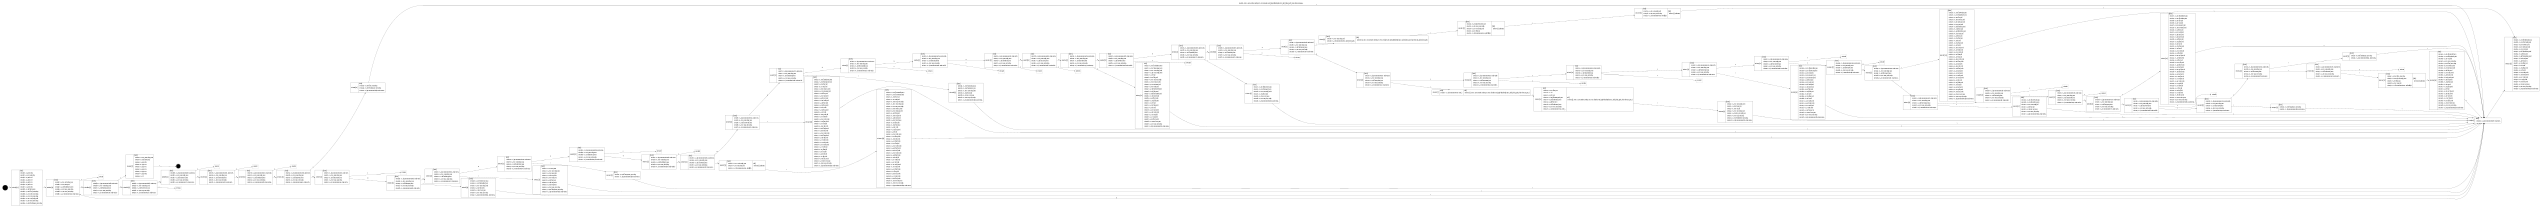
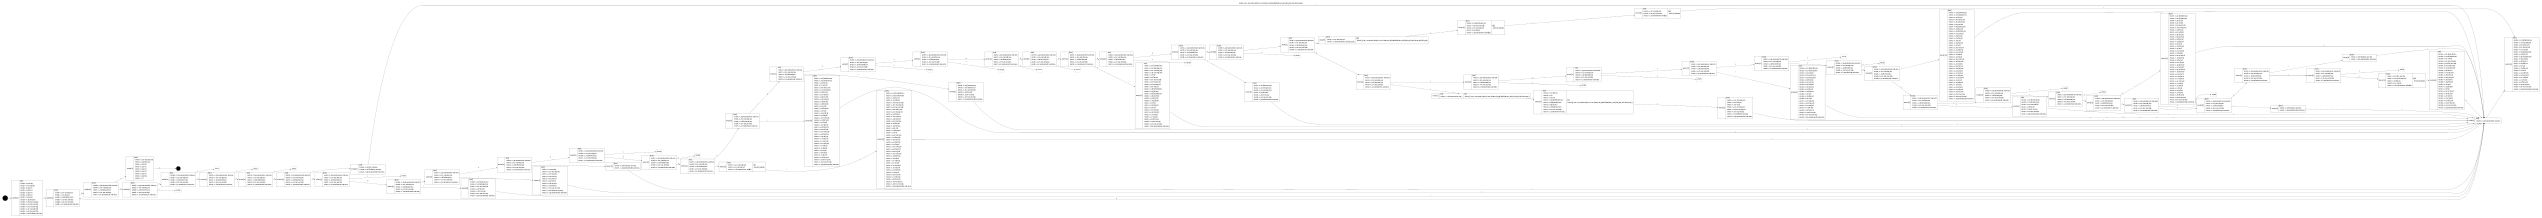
node "0x403a1f": removed
